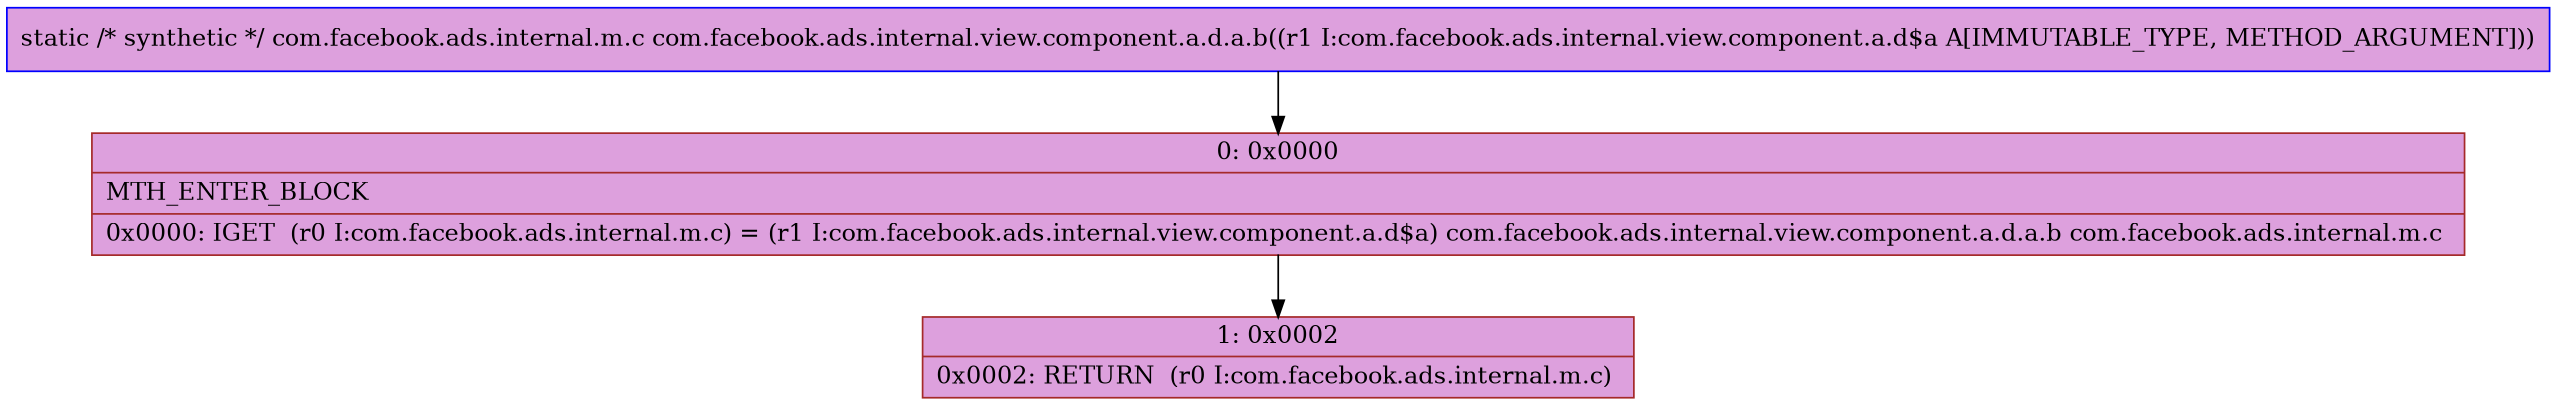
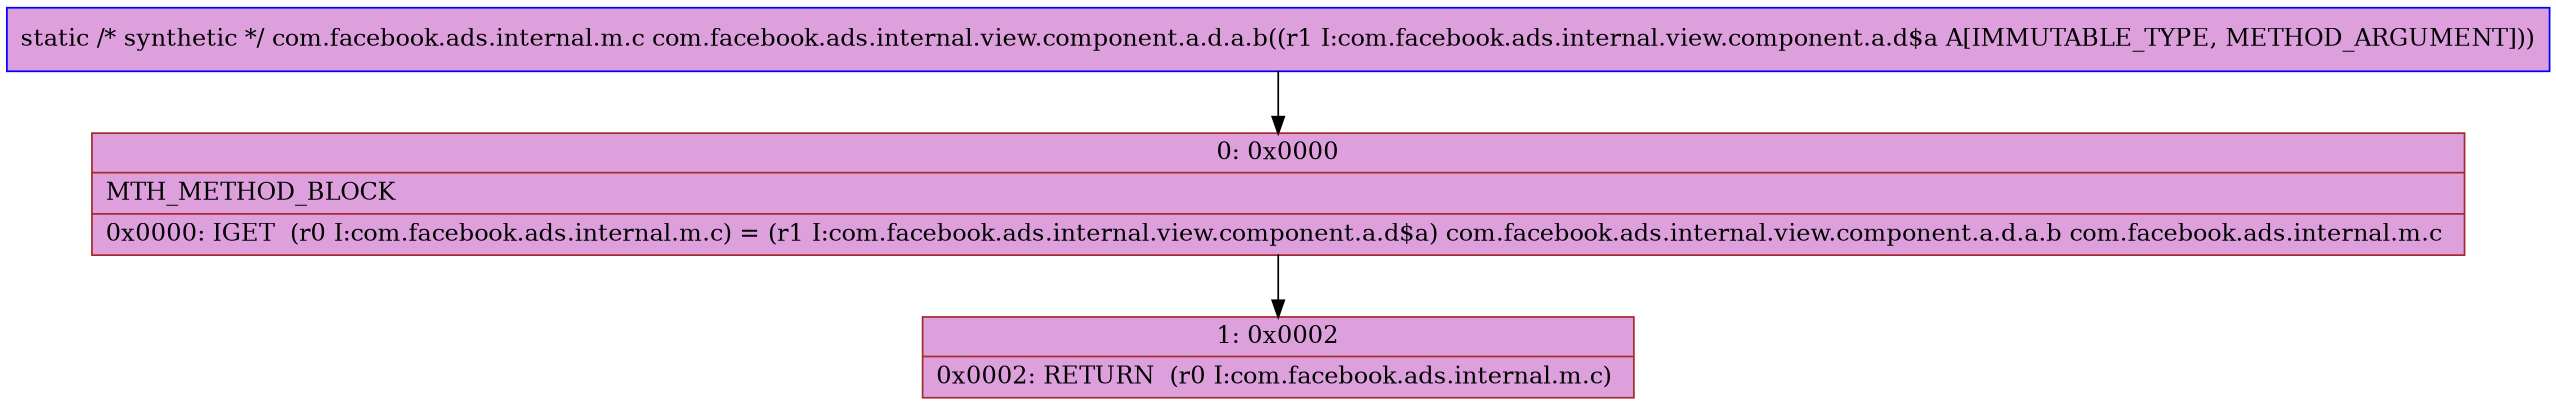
node "0: 0x0000": text "MTH_ENTER_BLOCK" -> "MTH_METHOD_BLOCK"
